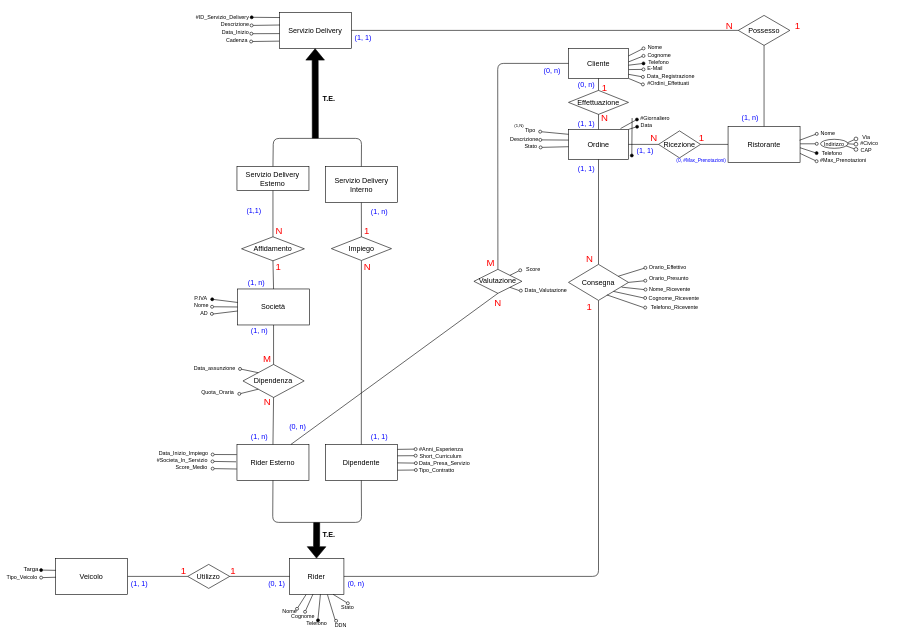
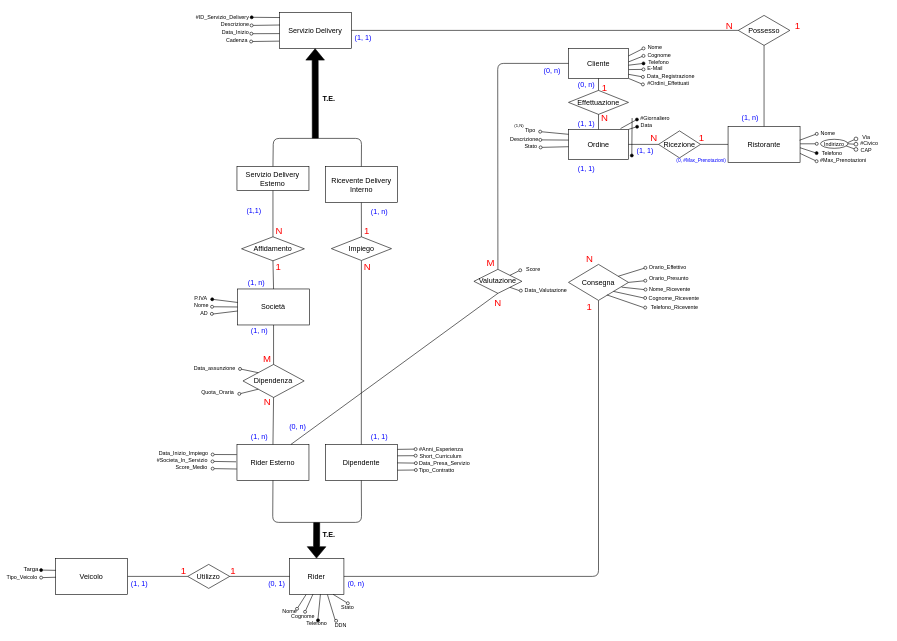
node "Servizio Delivery Interno": label "Servizio Delivery Interno" -> "Ricevente Delivery Interno"
edge "Ordine" -- "Consegna": removed
